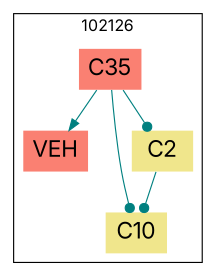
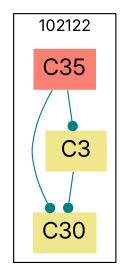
cluster "102126": label "102126" -> "102122"
node "VEH": removed
node "C2": label "C2" -> "C3"
node "C10": label "C10" -> "C30"
